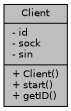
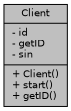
node "Client": text "- sock" -> "- getID"
